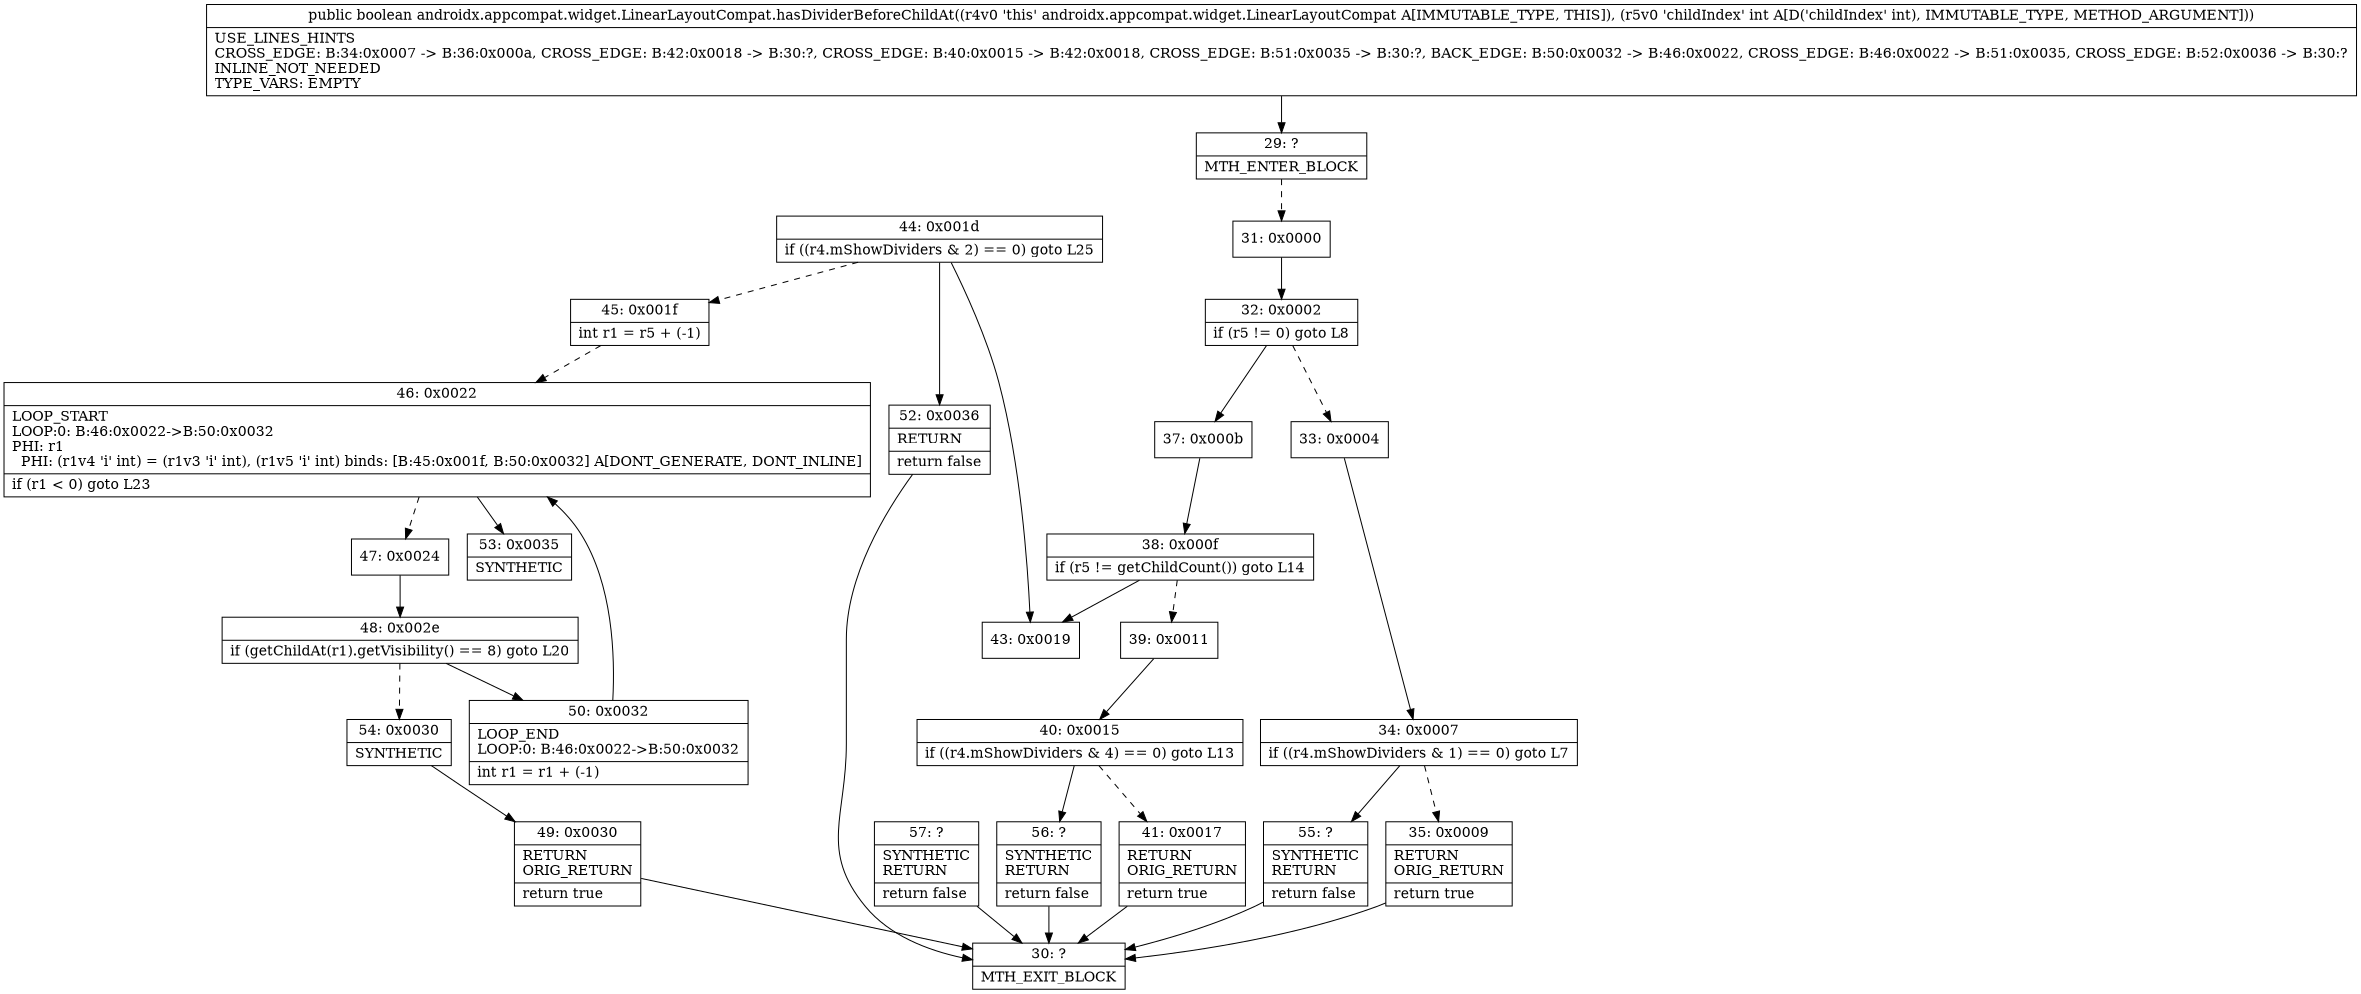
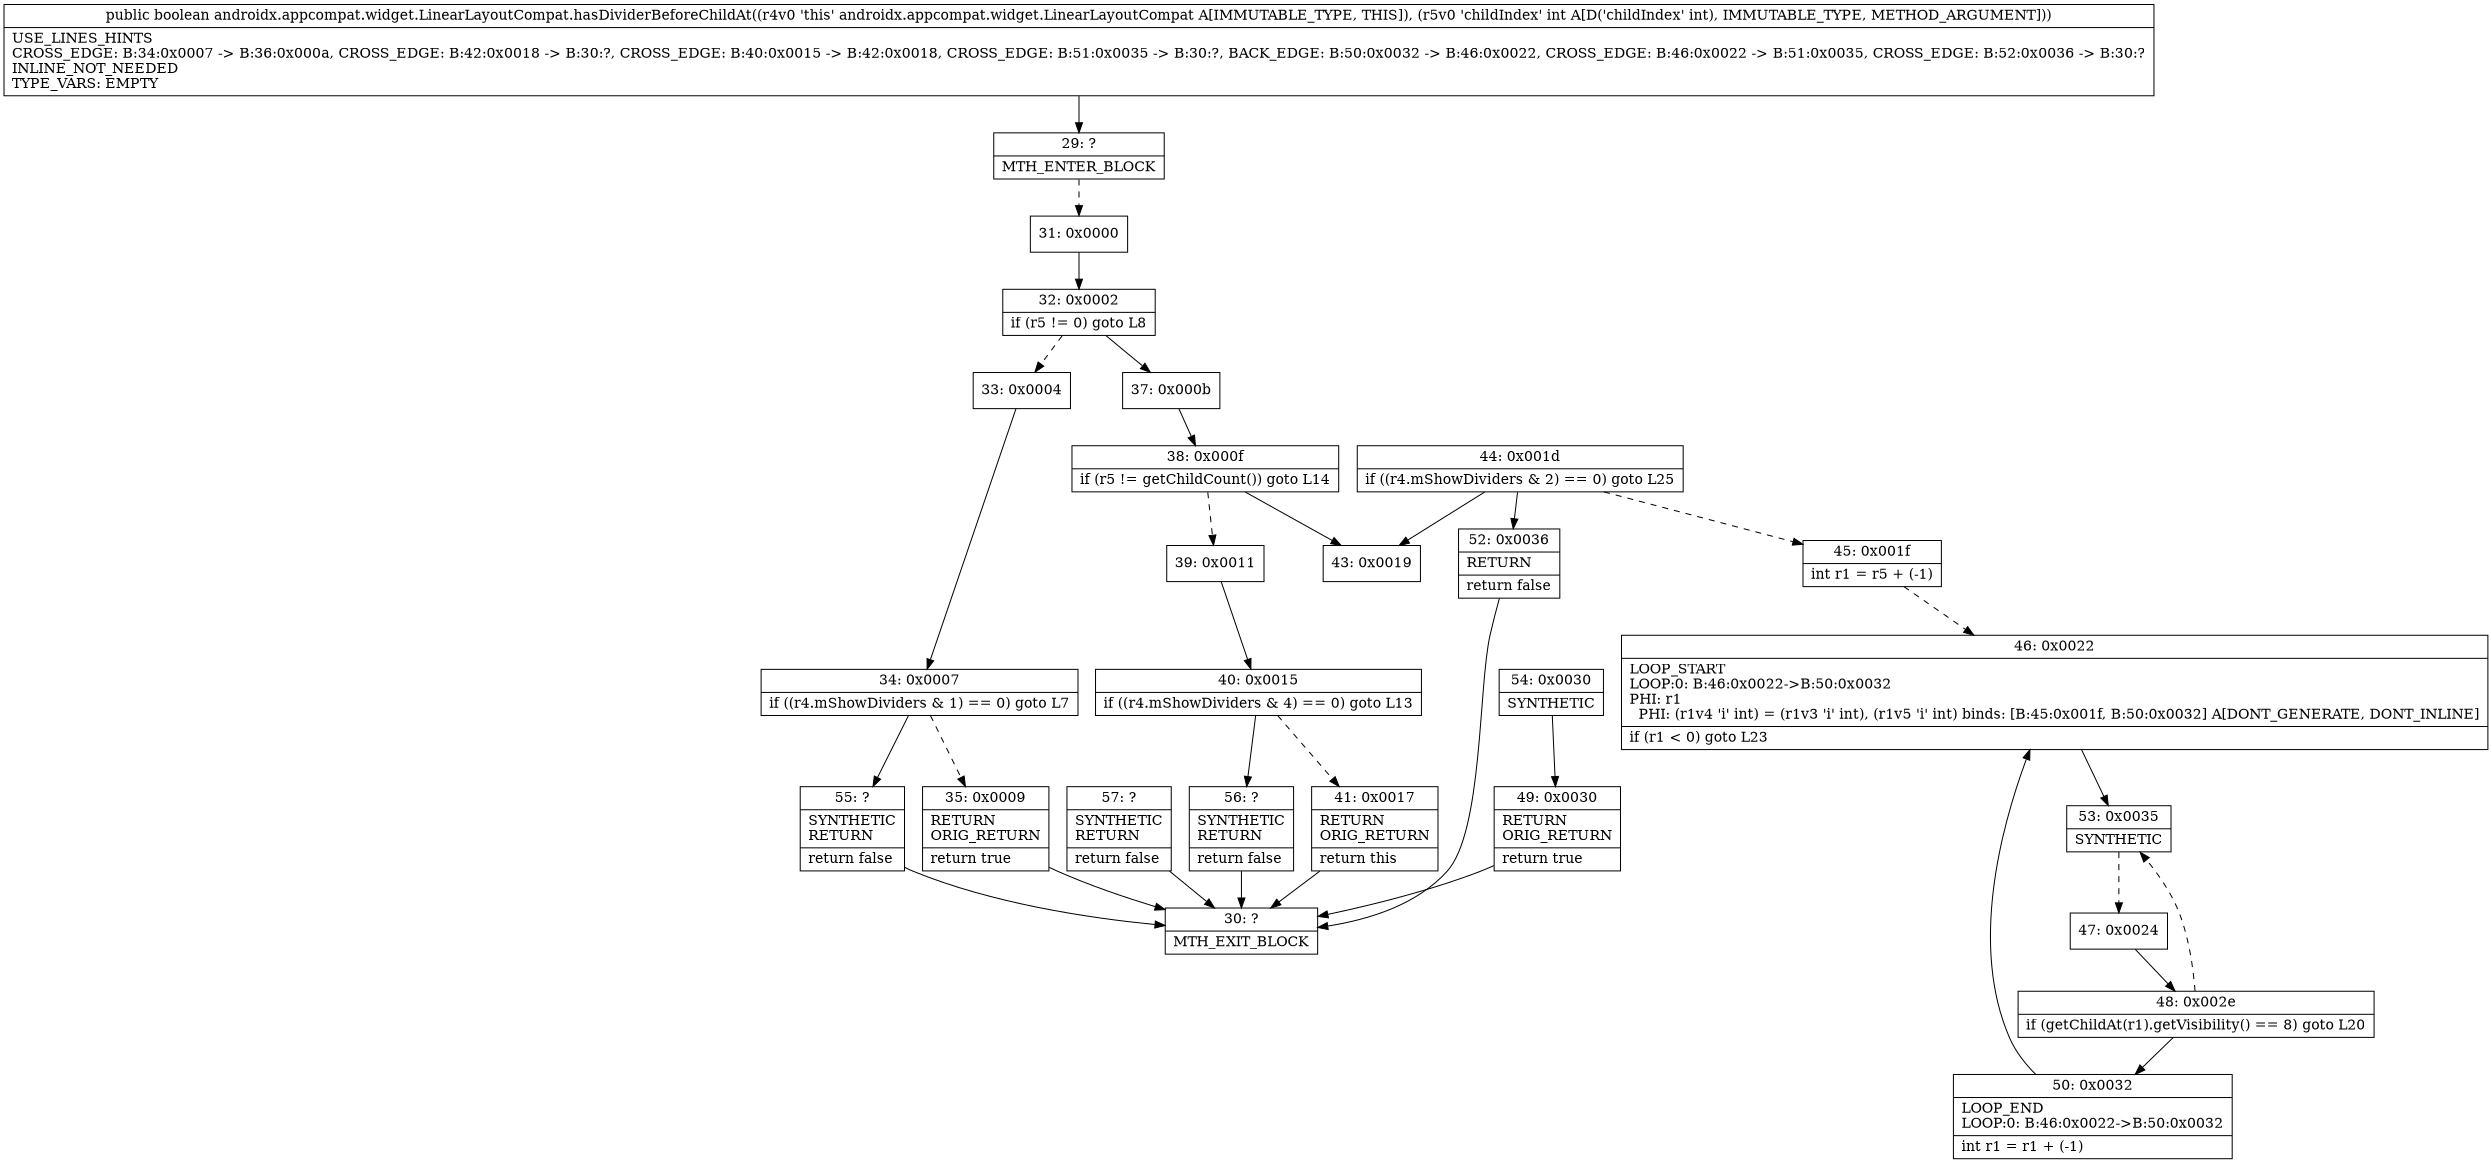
edge "46: 0x0022" -> "47: 0x0024": now "53: 0x0035" -> "47: 0x0024"
edge "48: 0x002e" -> "54: 0x0030": now "48: 0x002e" -> "53: 0x0035"
node "41: 0x0017": text "return true" -> "return this"
